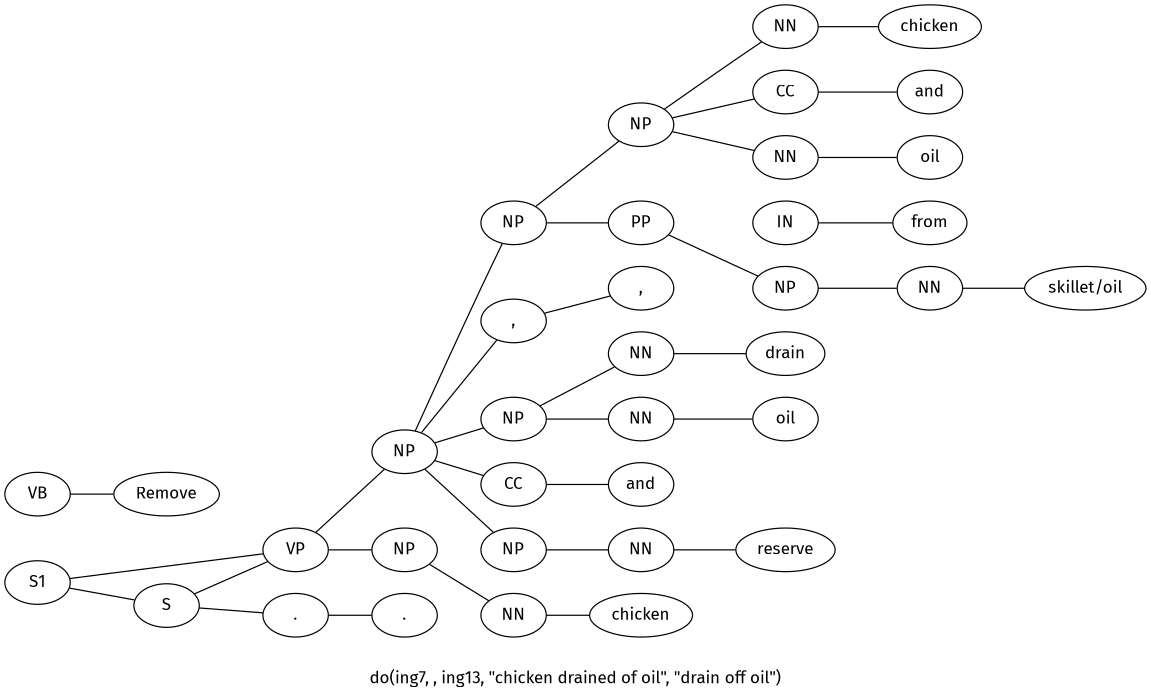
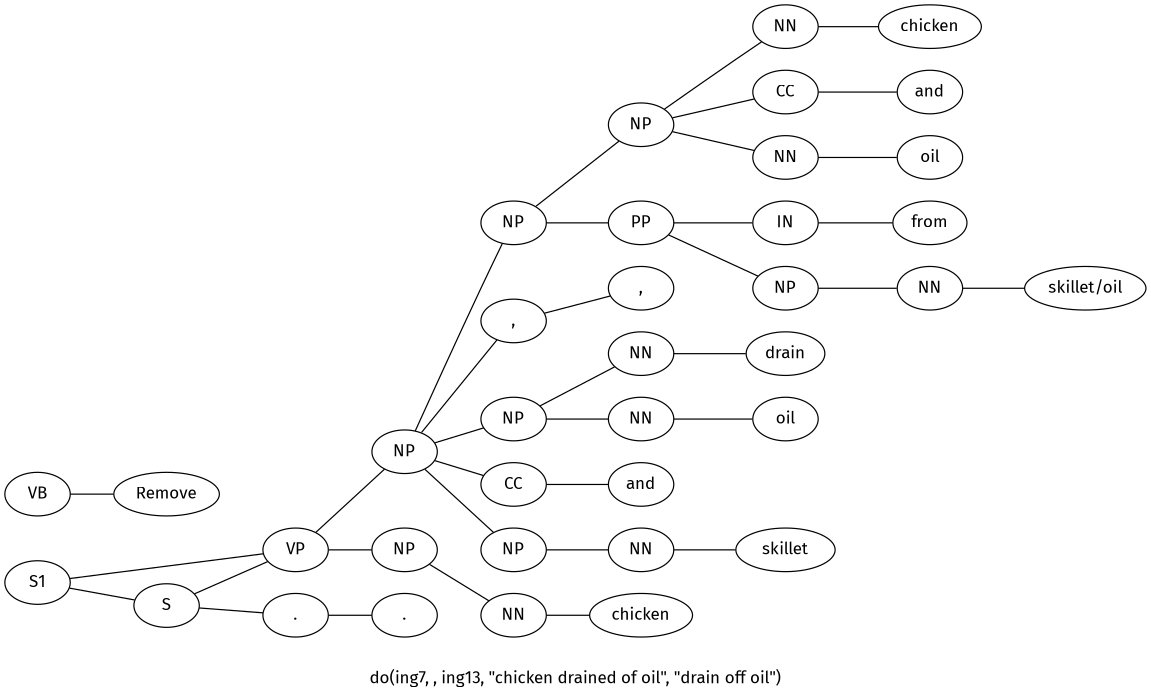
edge "PP" -- "IN": added
node "reserve": label "reserve" -> "skillet"
